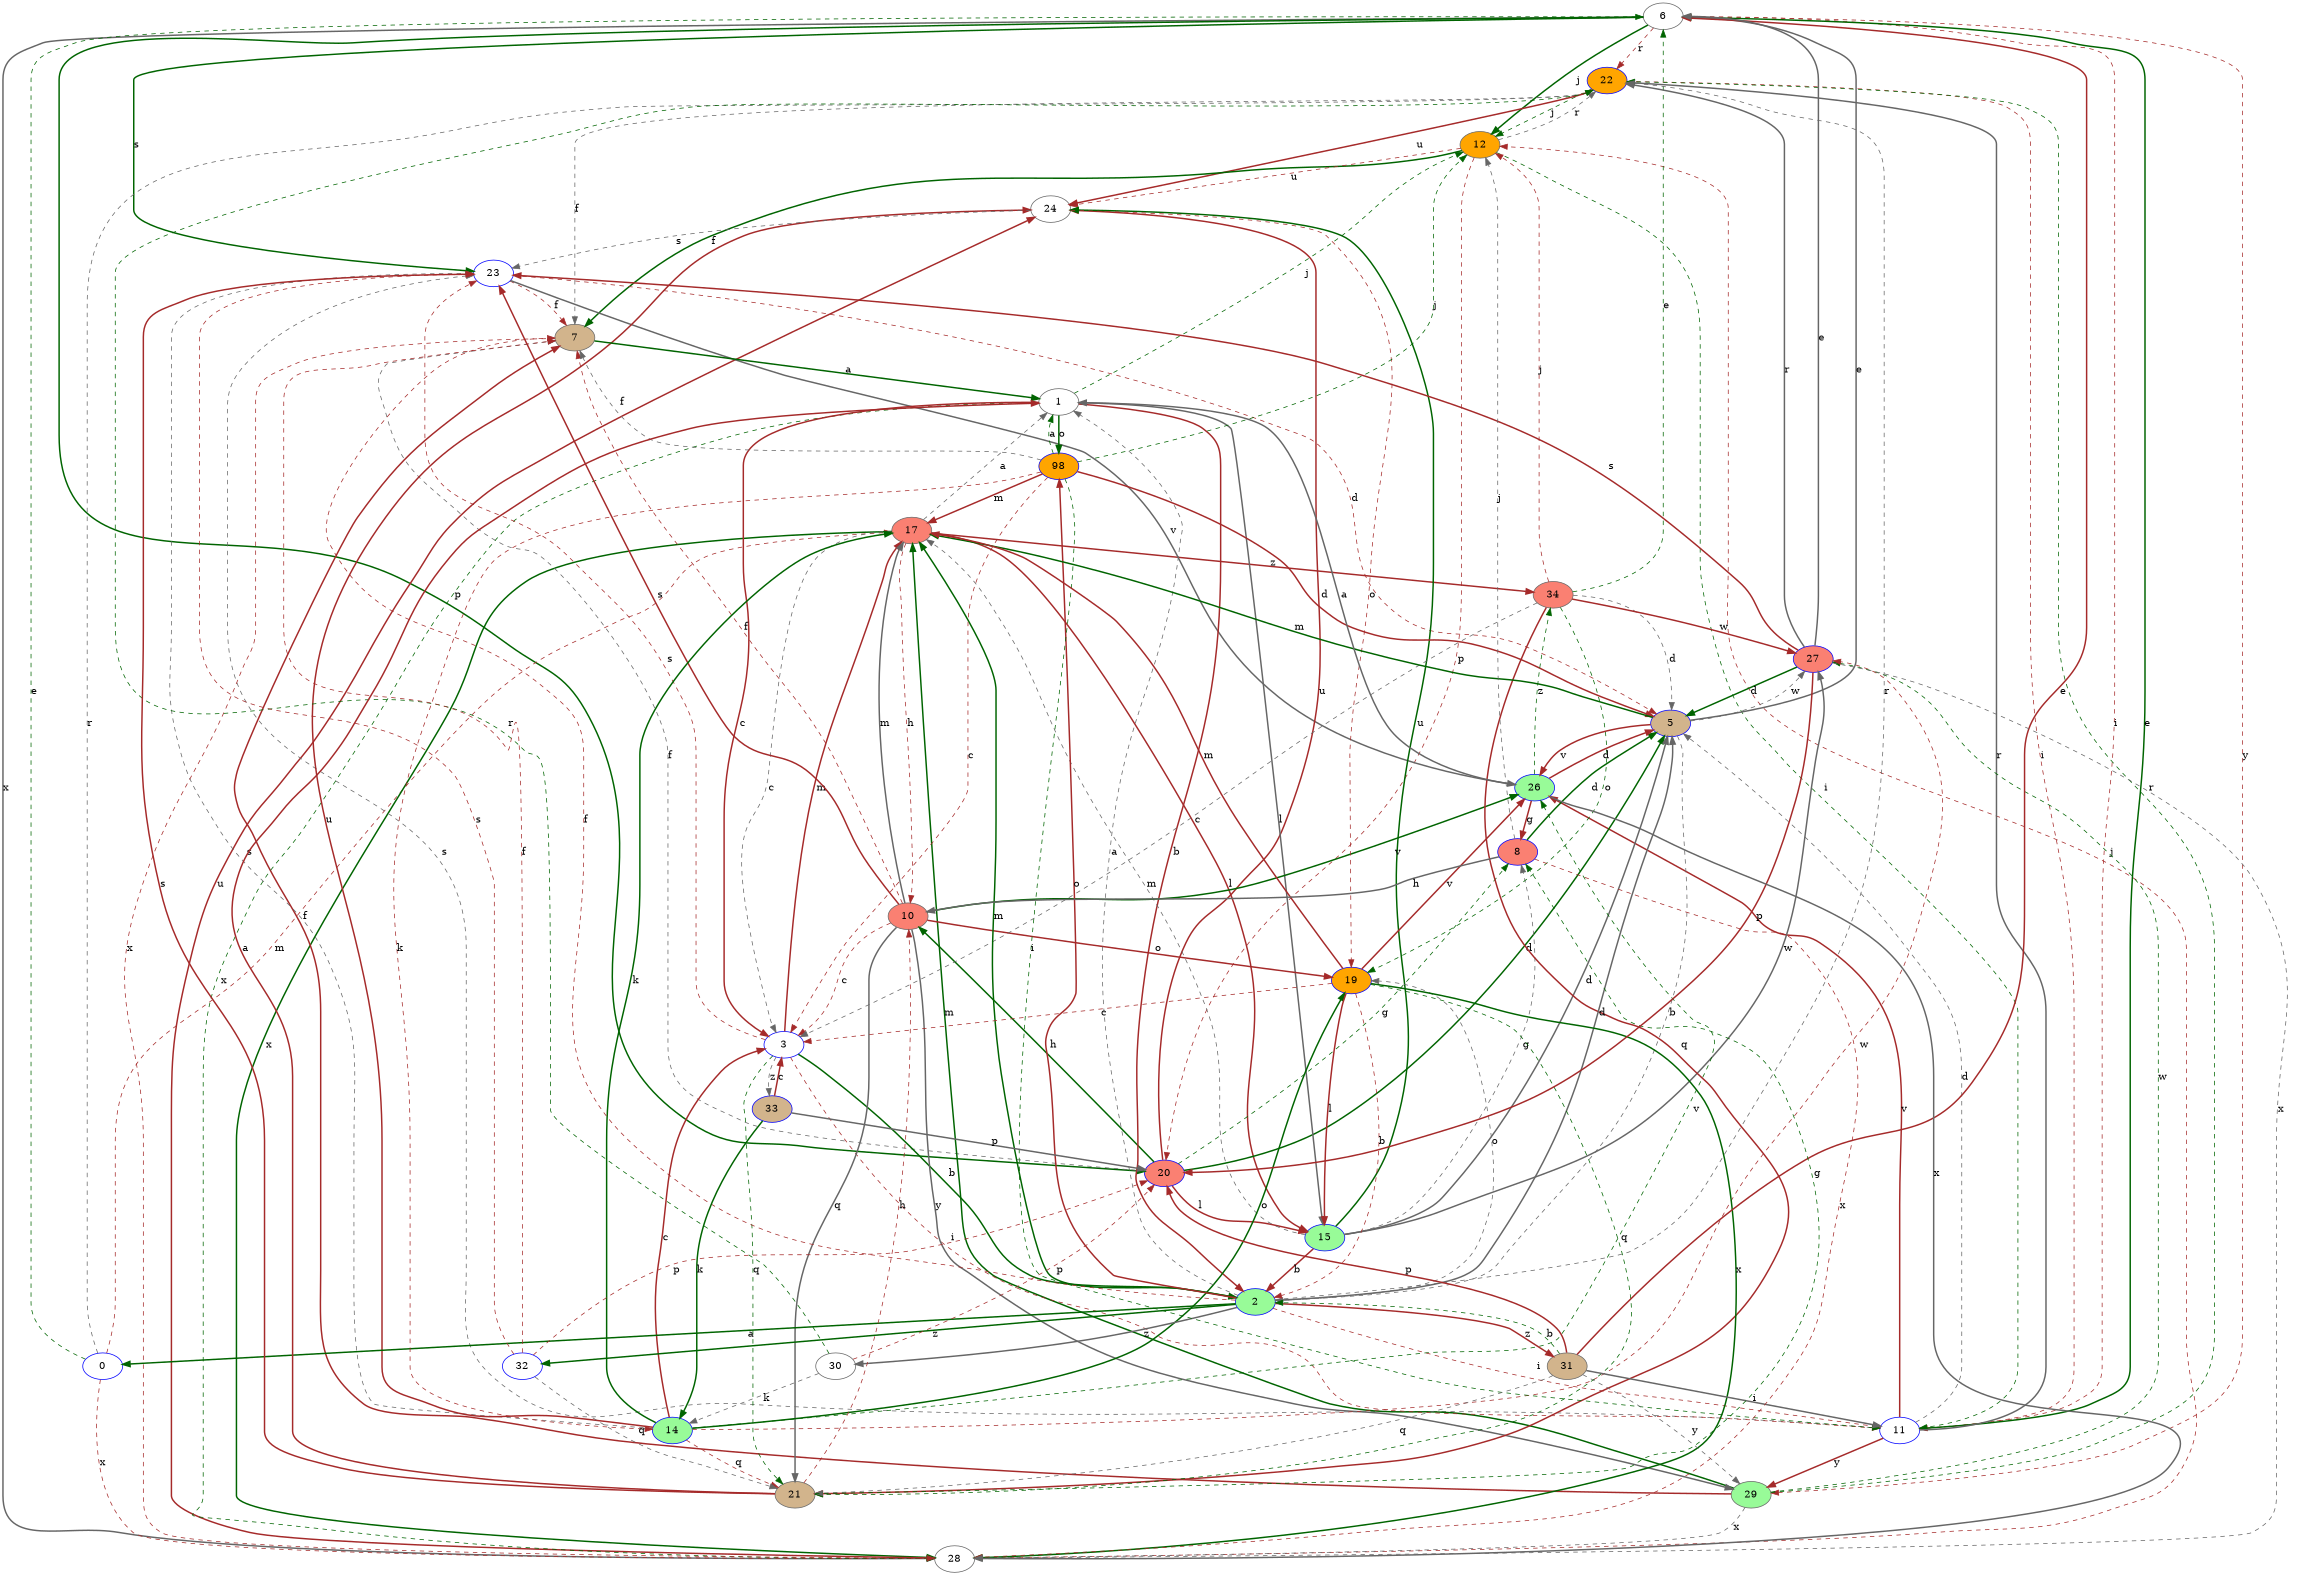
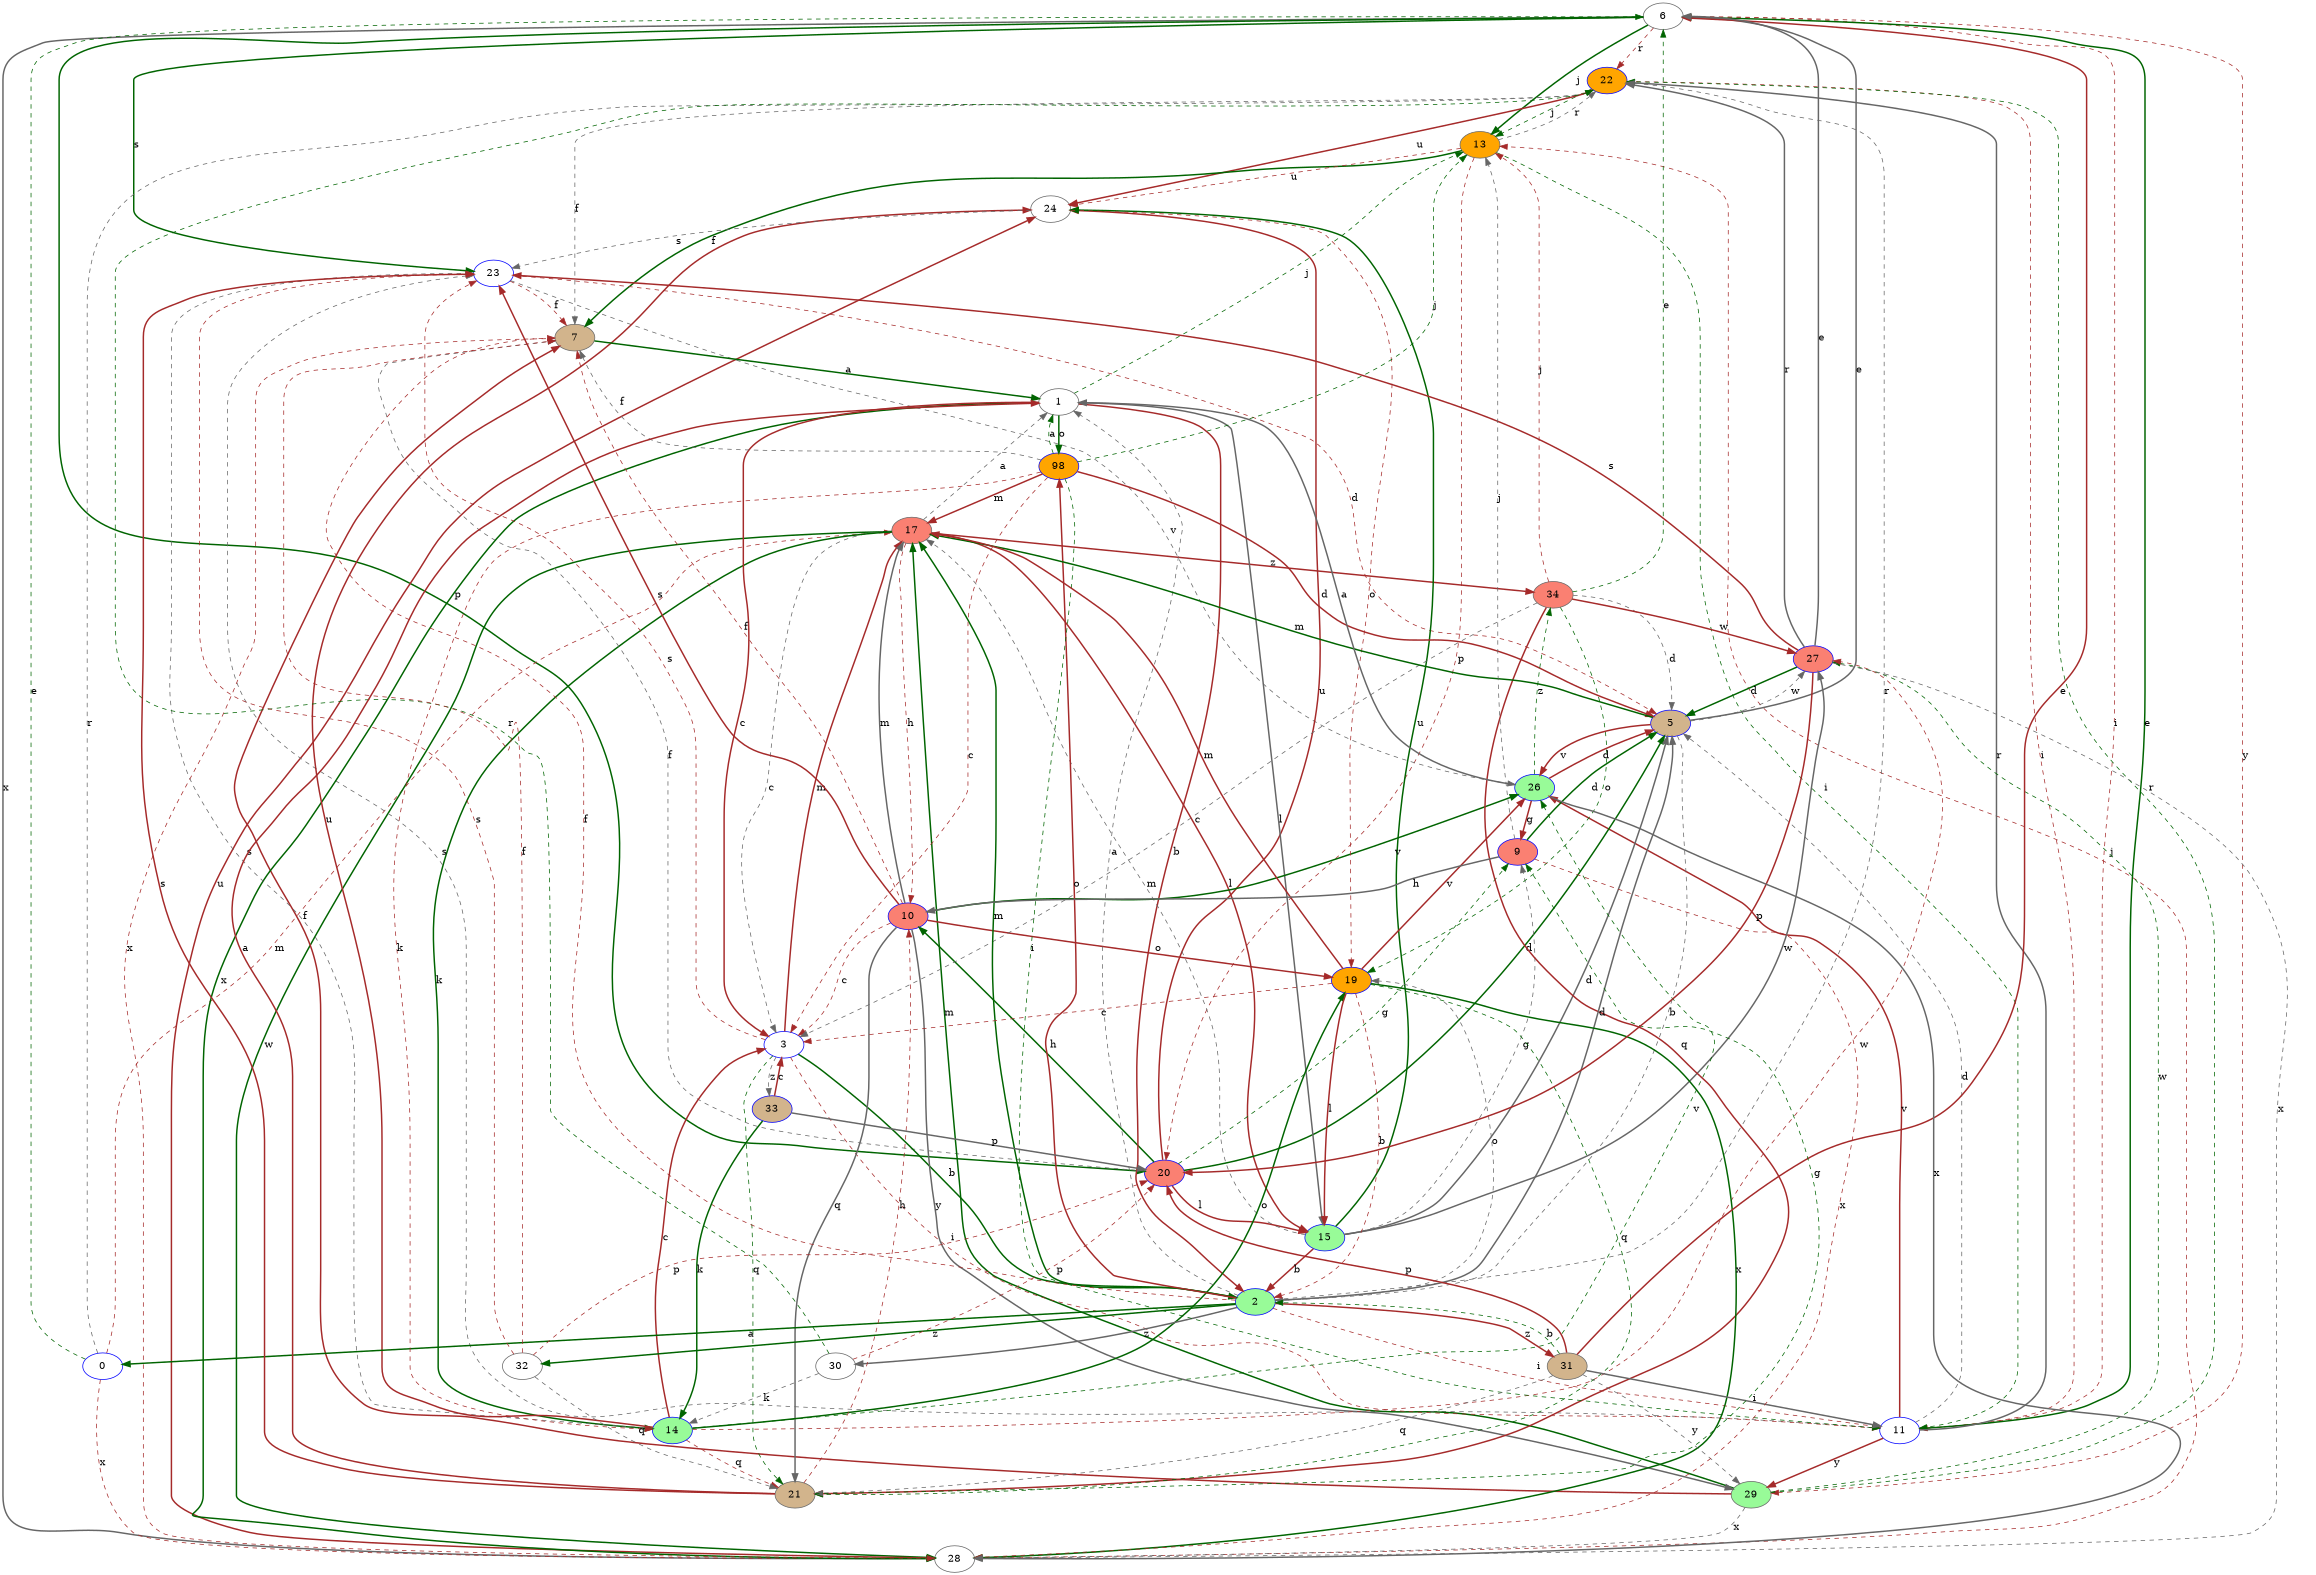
node "12": label "12" -> "13"
edge "23" -> "26": style bold -> dashed
node "8": label "8" -> "9"
node "10": color gray40 -> blue
edge "14" -> "17": reversed
edge "17" -> "28": label "x" -> "w"
edge "1" -> "28": style dashed -> bold
node "32": color blue -> gray40
